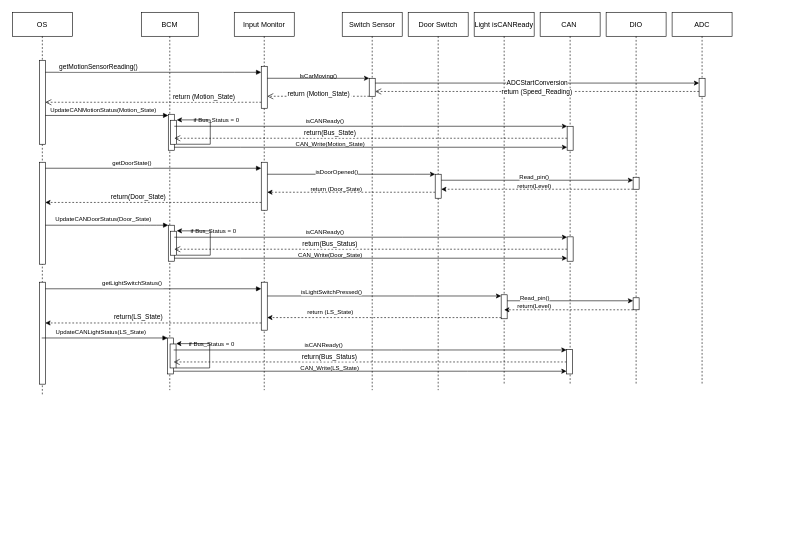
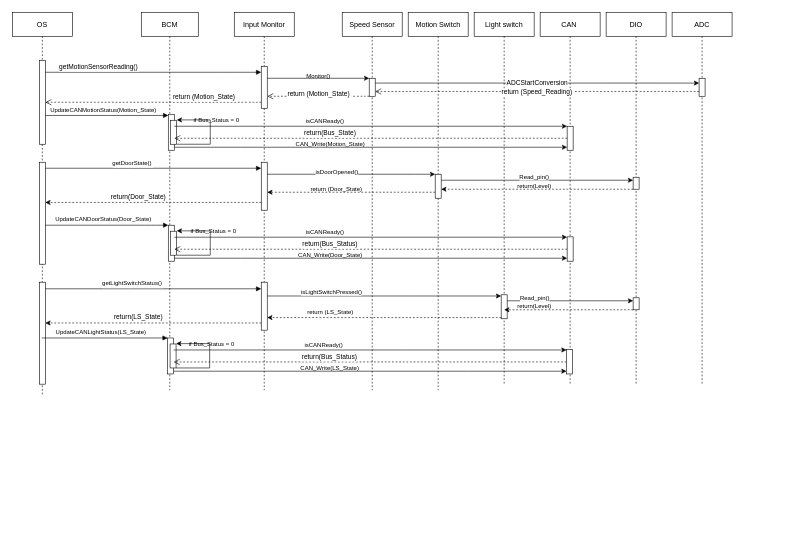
node "Switch Sensor": label "Switch Sensor" -> "Speed Sensor"
node "Door Switch": label "Door Switch" -> "Motion Switch"
node "Light isCANReady": label "Light isCANReady" -> "Light switch"
node "IsCarMoving()": label "IsCarMoving()" -> "Monitor()"
